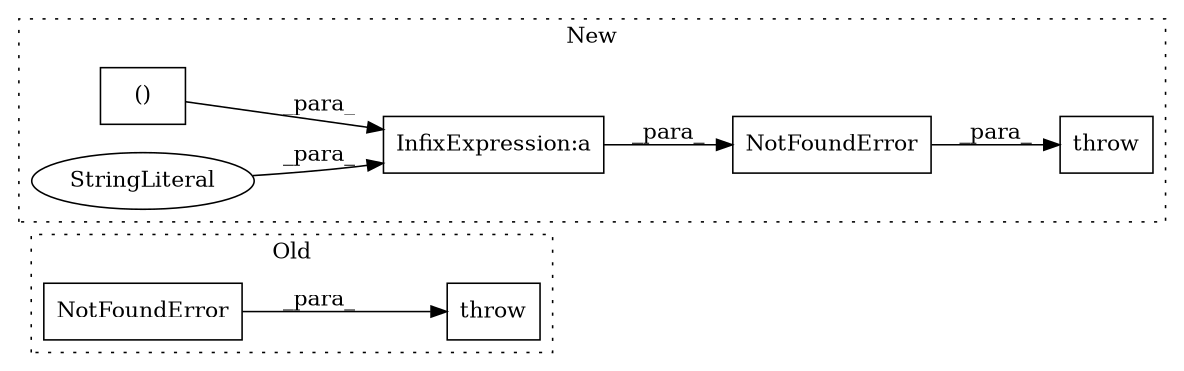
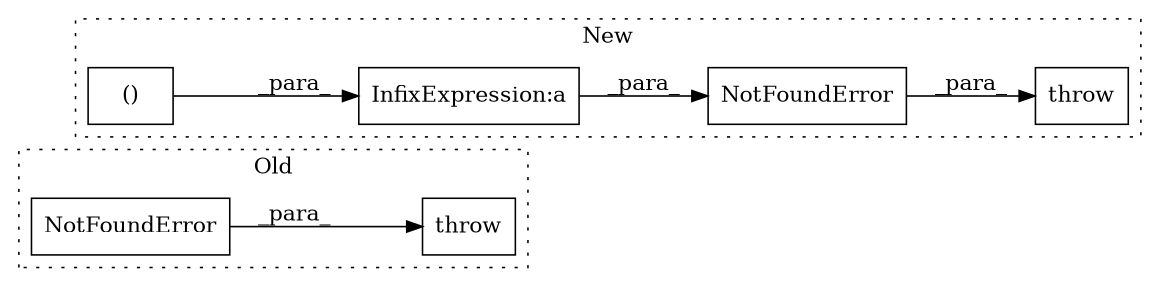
node "StringLiteral": removed
